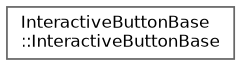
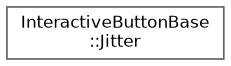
node "InteractiveButtonBase ::InteractiveButtonBase": label "InteractiveButtonBase ::InteractiveButtonBase" -> "InteractiveButtonBase ::Jitter"
